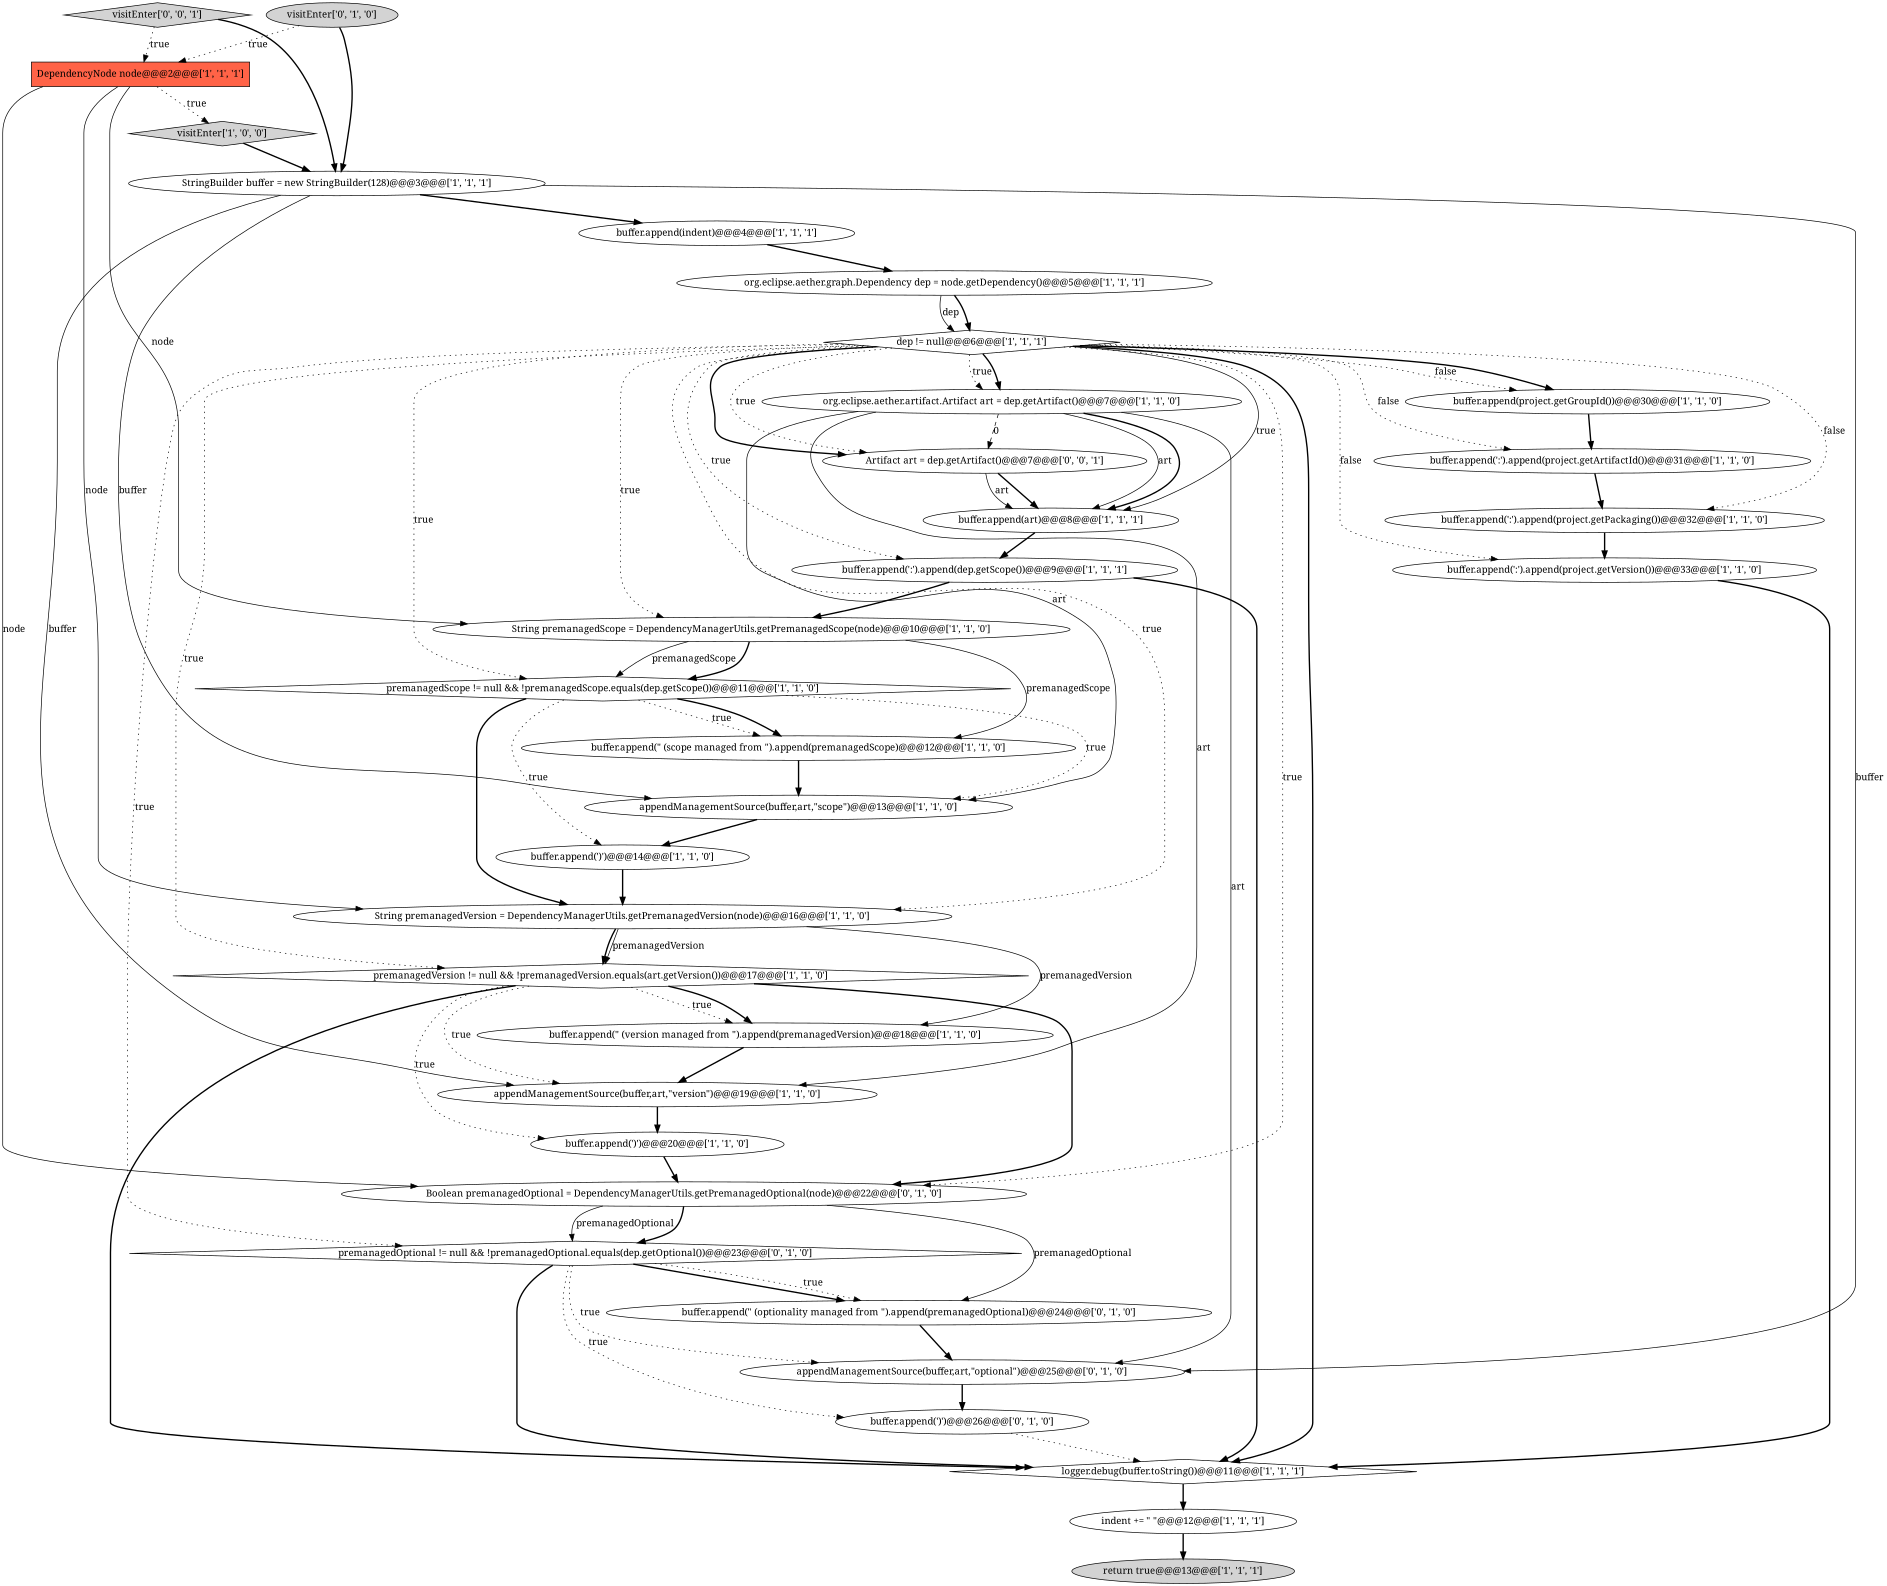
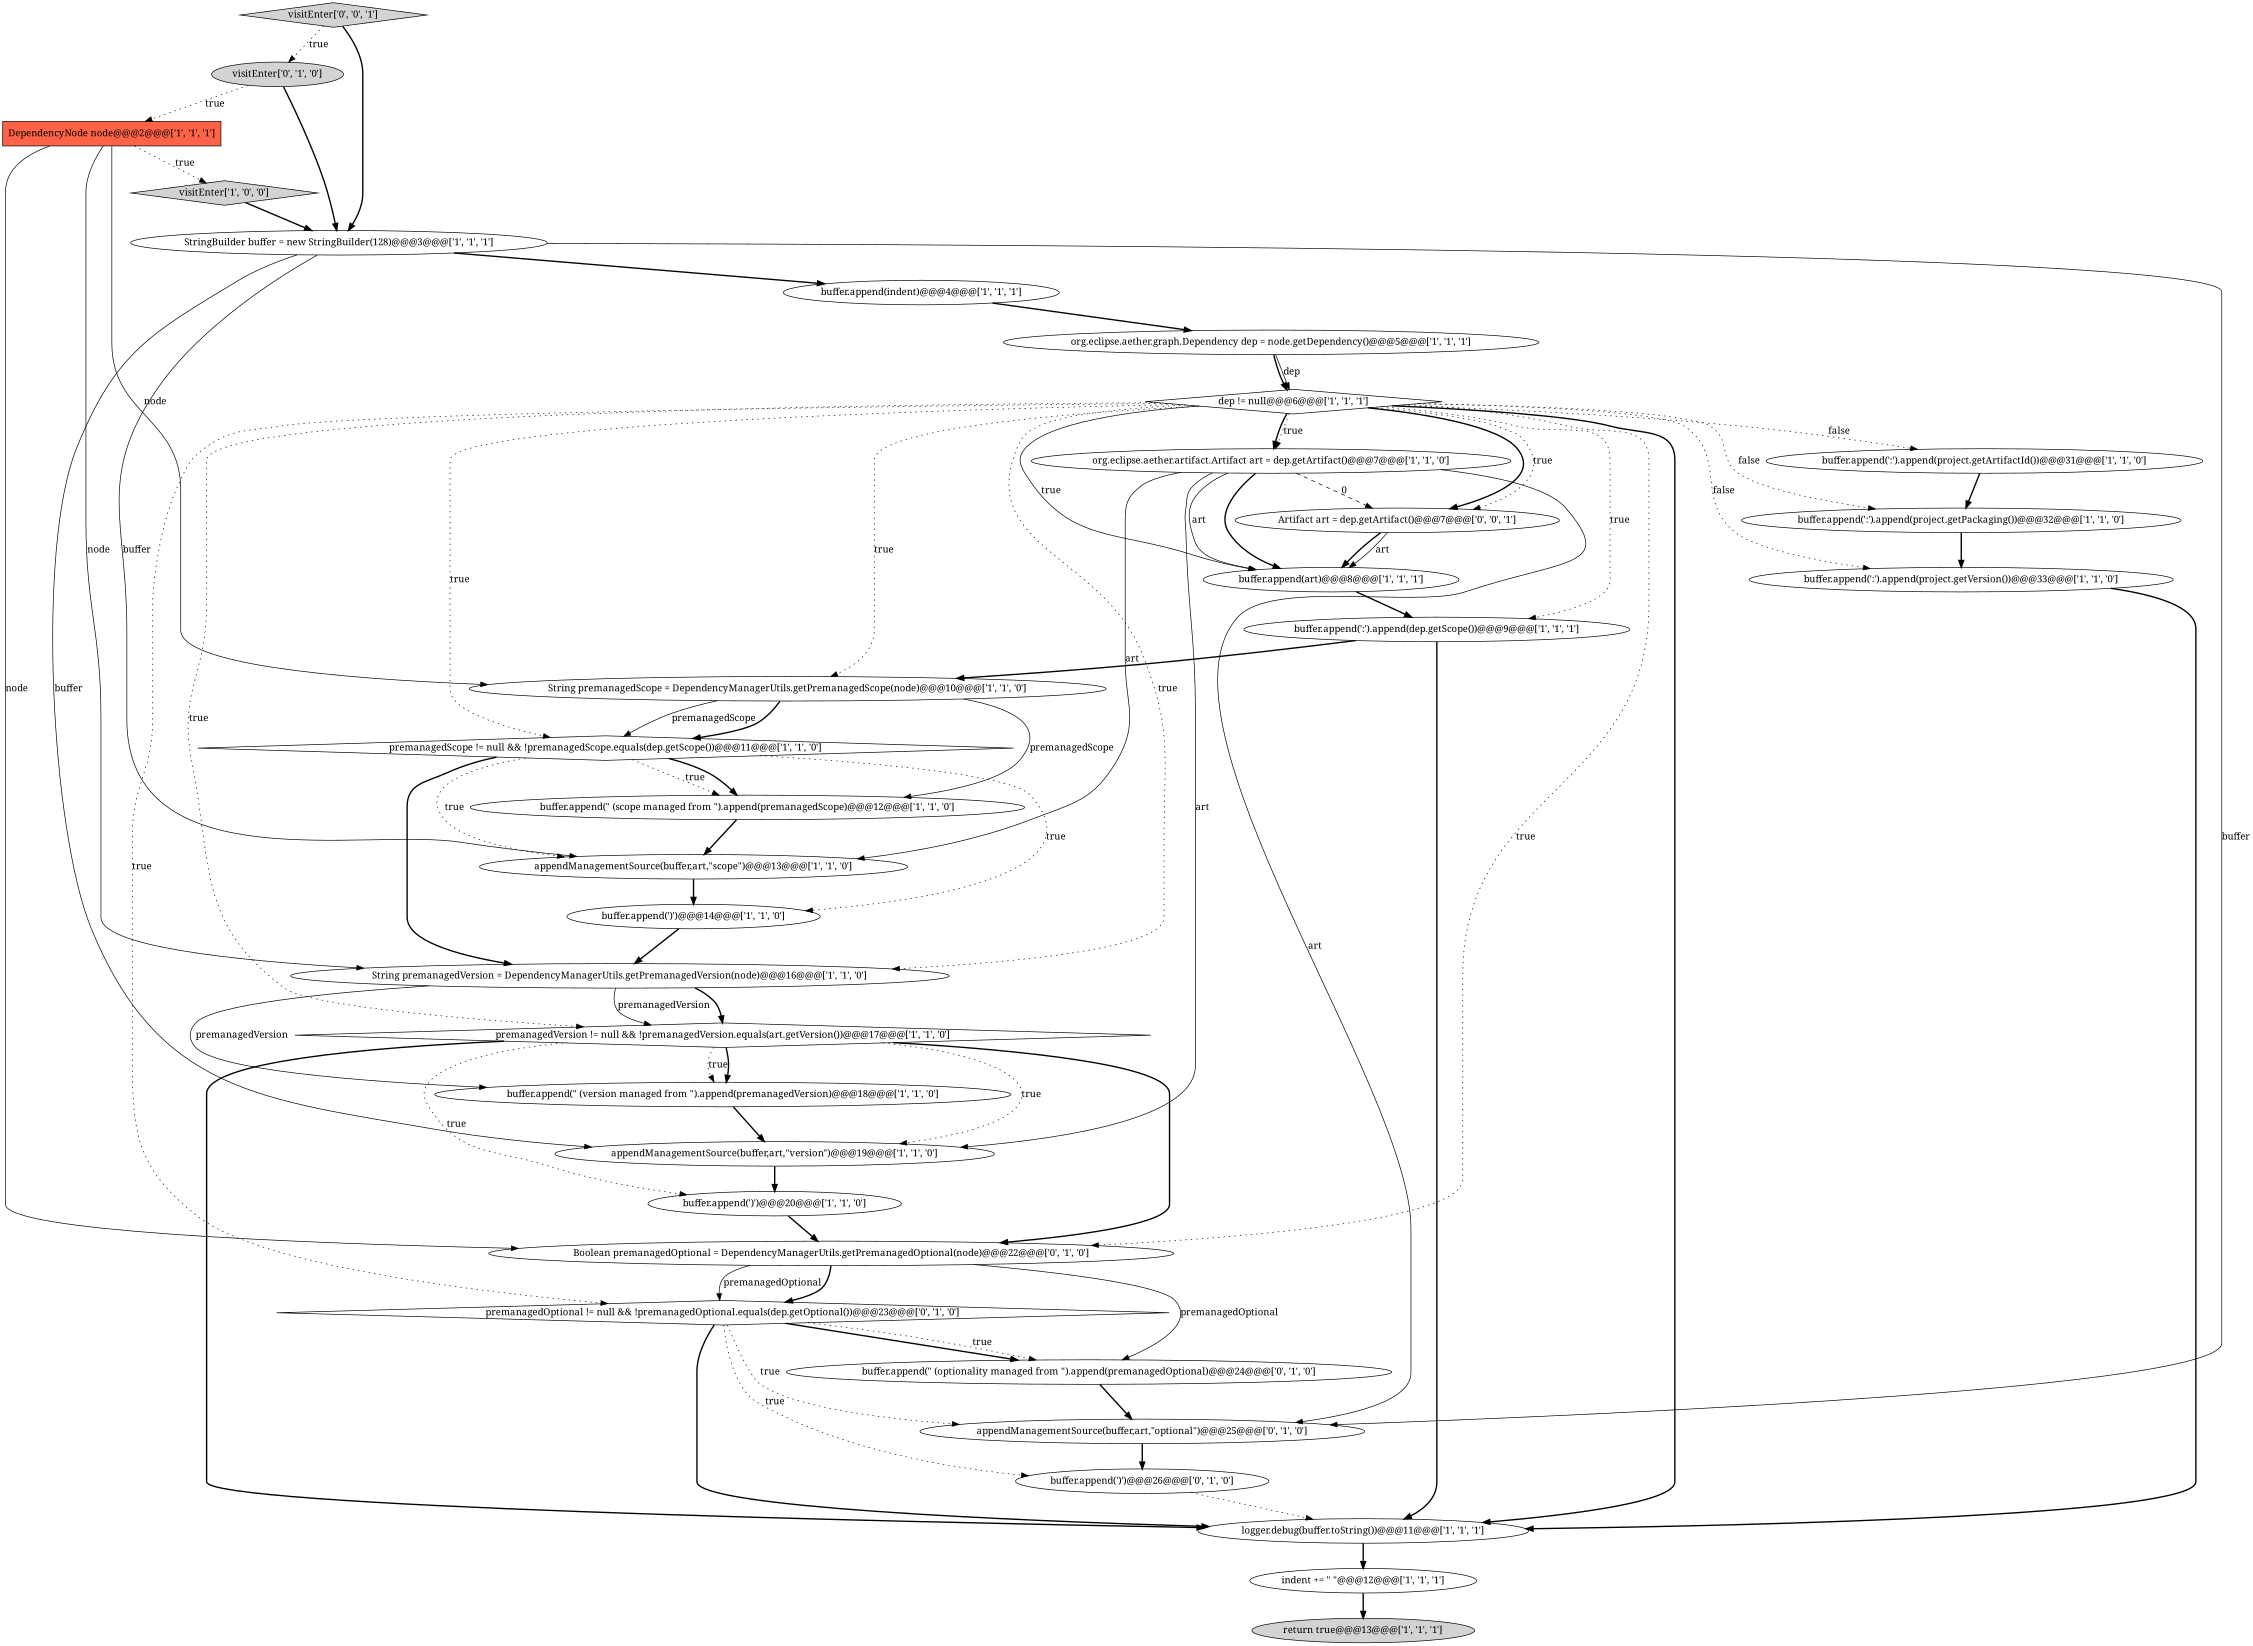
edge "visitEnter['0', '0', '1']" -> "DependencyNode node@@@2@@@['1', '1', '1']": now "visitEnter['0', '0', '1']" -> "visitEnter['0', '1', '0']"
node "buffer.append(project.getGroupId())@@@30@@@['1', '1', '0']": removed
node "logger.debug(buffer.toString())@@@11@@@['1', '1', '1']": shape diamond -> ellipse
